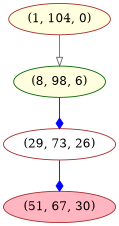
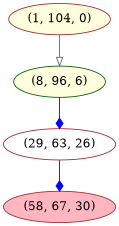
node "(8, 98, 6)": label "(8, 98, 6)" -> "(8, 96, 6)"
node "(29, 73, 26)": label "(29, 73, 26)" -> "(29, 63, 26)"
node "(51, 67, 30)": label "(51, 67, 30)" -> "(58, 67, 30)"
